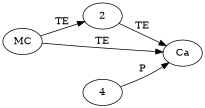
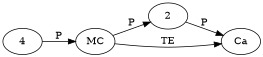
edge "MC" -> "2": label "TE" -> "P"
edge "2" -> "Ca": label "TE" -> "P"
edge "4" -> "Ca": now "4" -> "MC"
